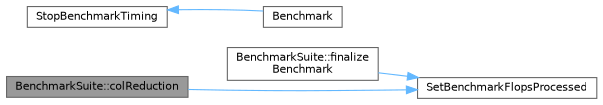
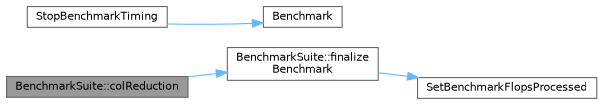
edge "Benchmark" -> "StopBenchmarkTiming": reversed
edge "BenchmarkSuite::colReduction" -> "SetBenchmarkFlopsProcessed": now "BenchmarkSuite::colReduction" -> "BenchmarkSuite::finalize Benchmark"
